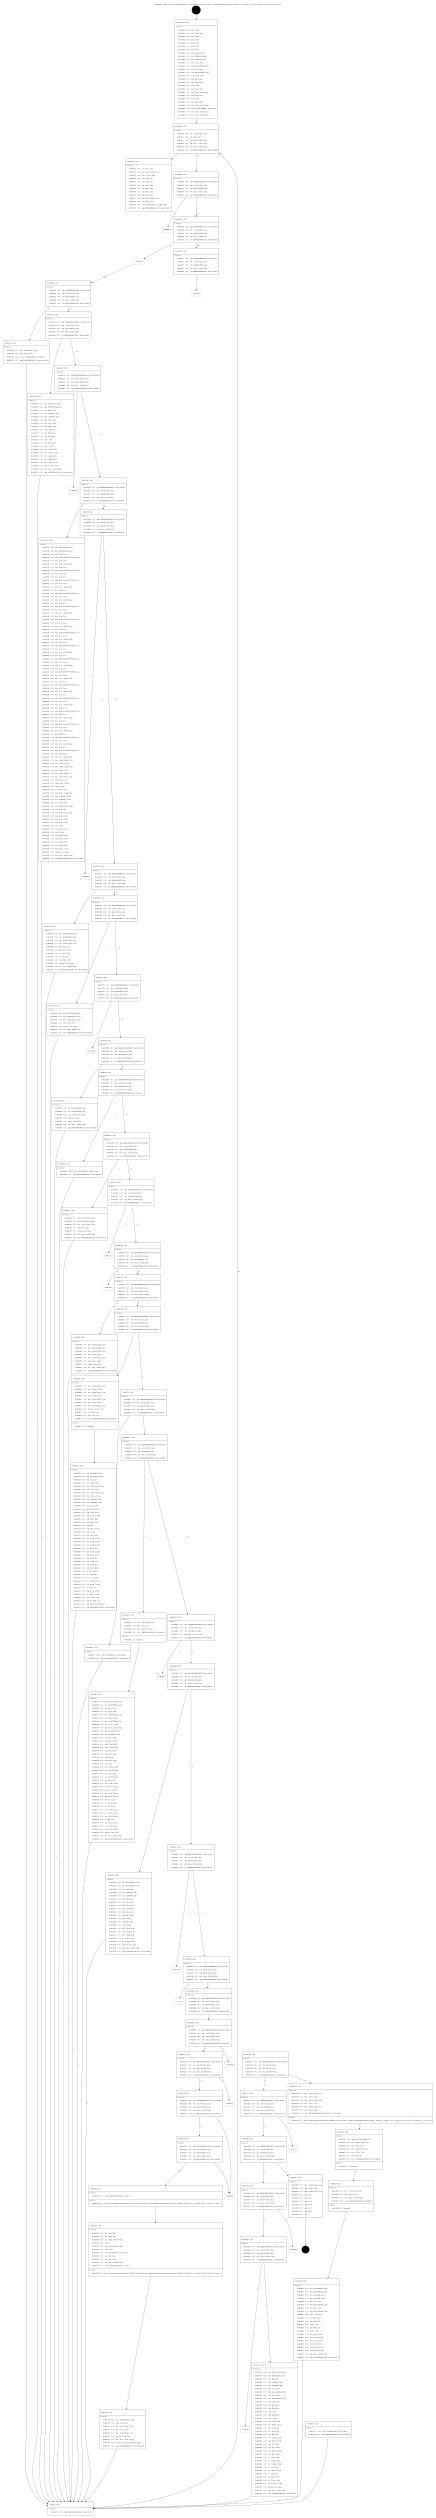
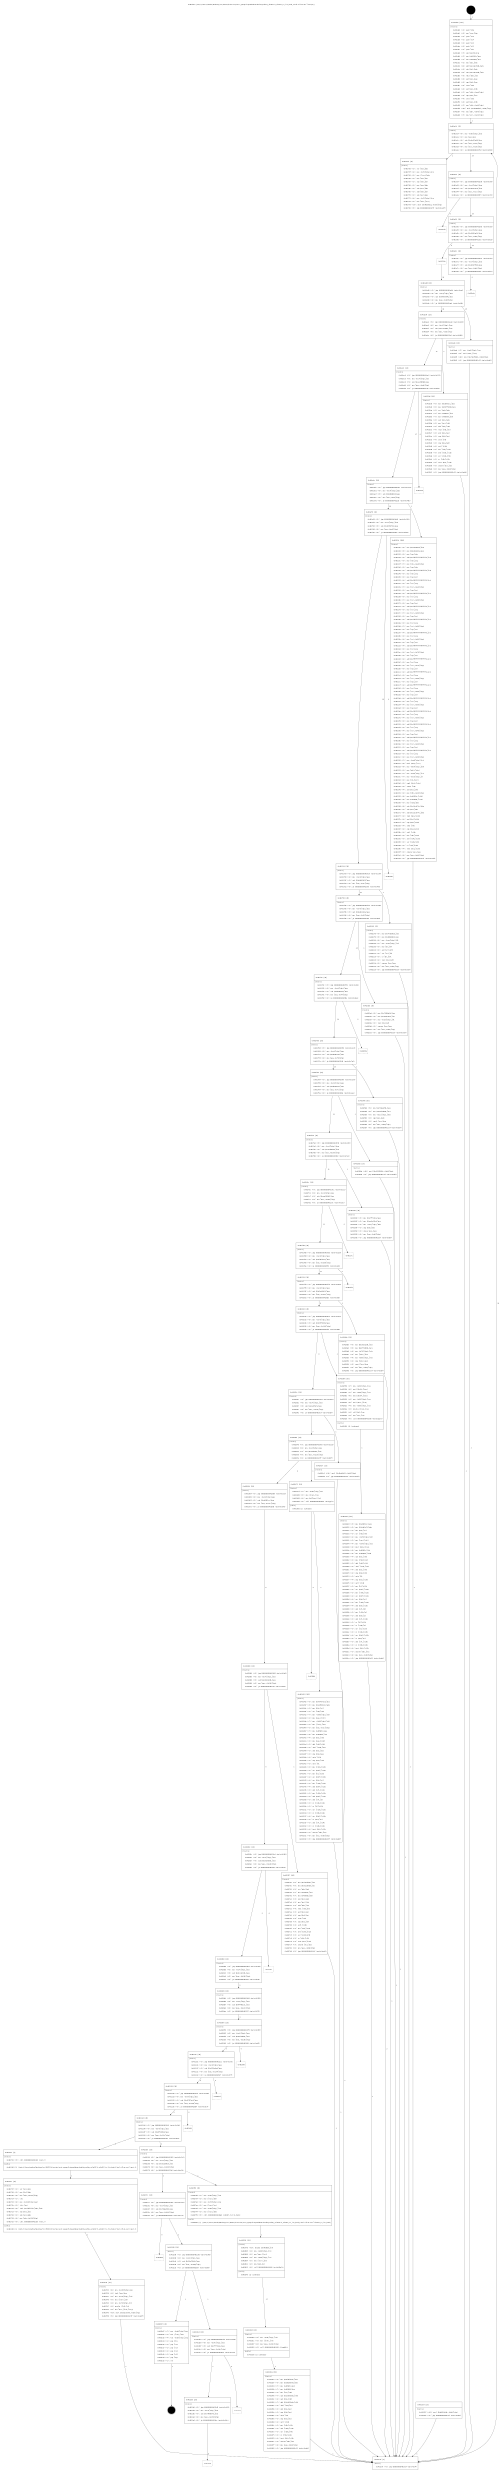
edge "0x402064 [28]" -> "0x402b9d": now "0x40247f [19]" -> "0x402b9d"
node "0x4028ea": removed
edge "0x402144 [28]" -> "0x402b64": now "0x402144 [28]" -> "0x402160 [28]"
node "0x4023ec [147]": removed
